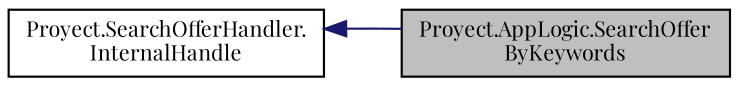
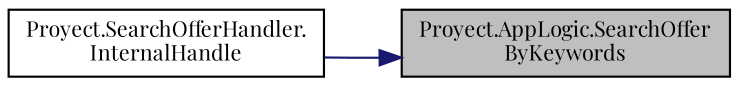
edge "Proyect.AppLogic.SearchOffer ByKeywords" -> "Proyect.SearchOfferHandler. InternalHandle": reversed
